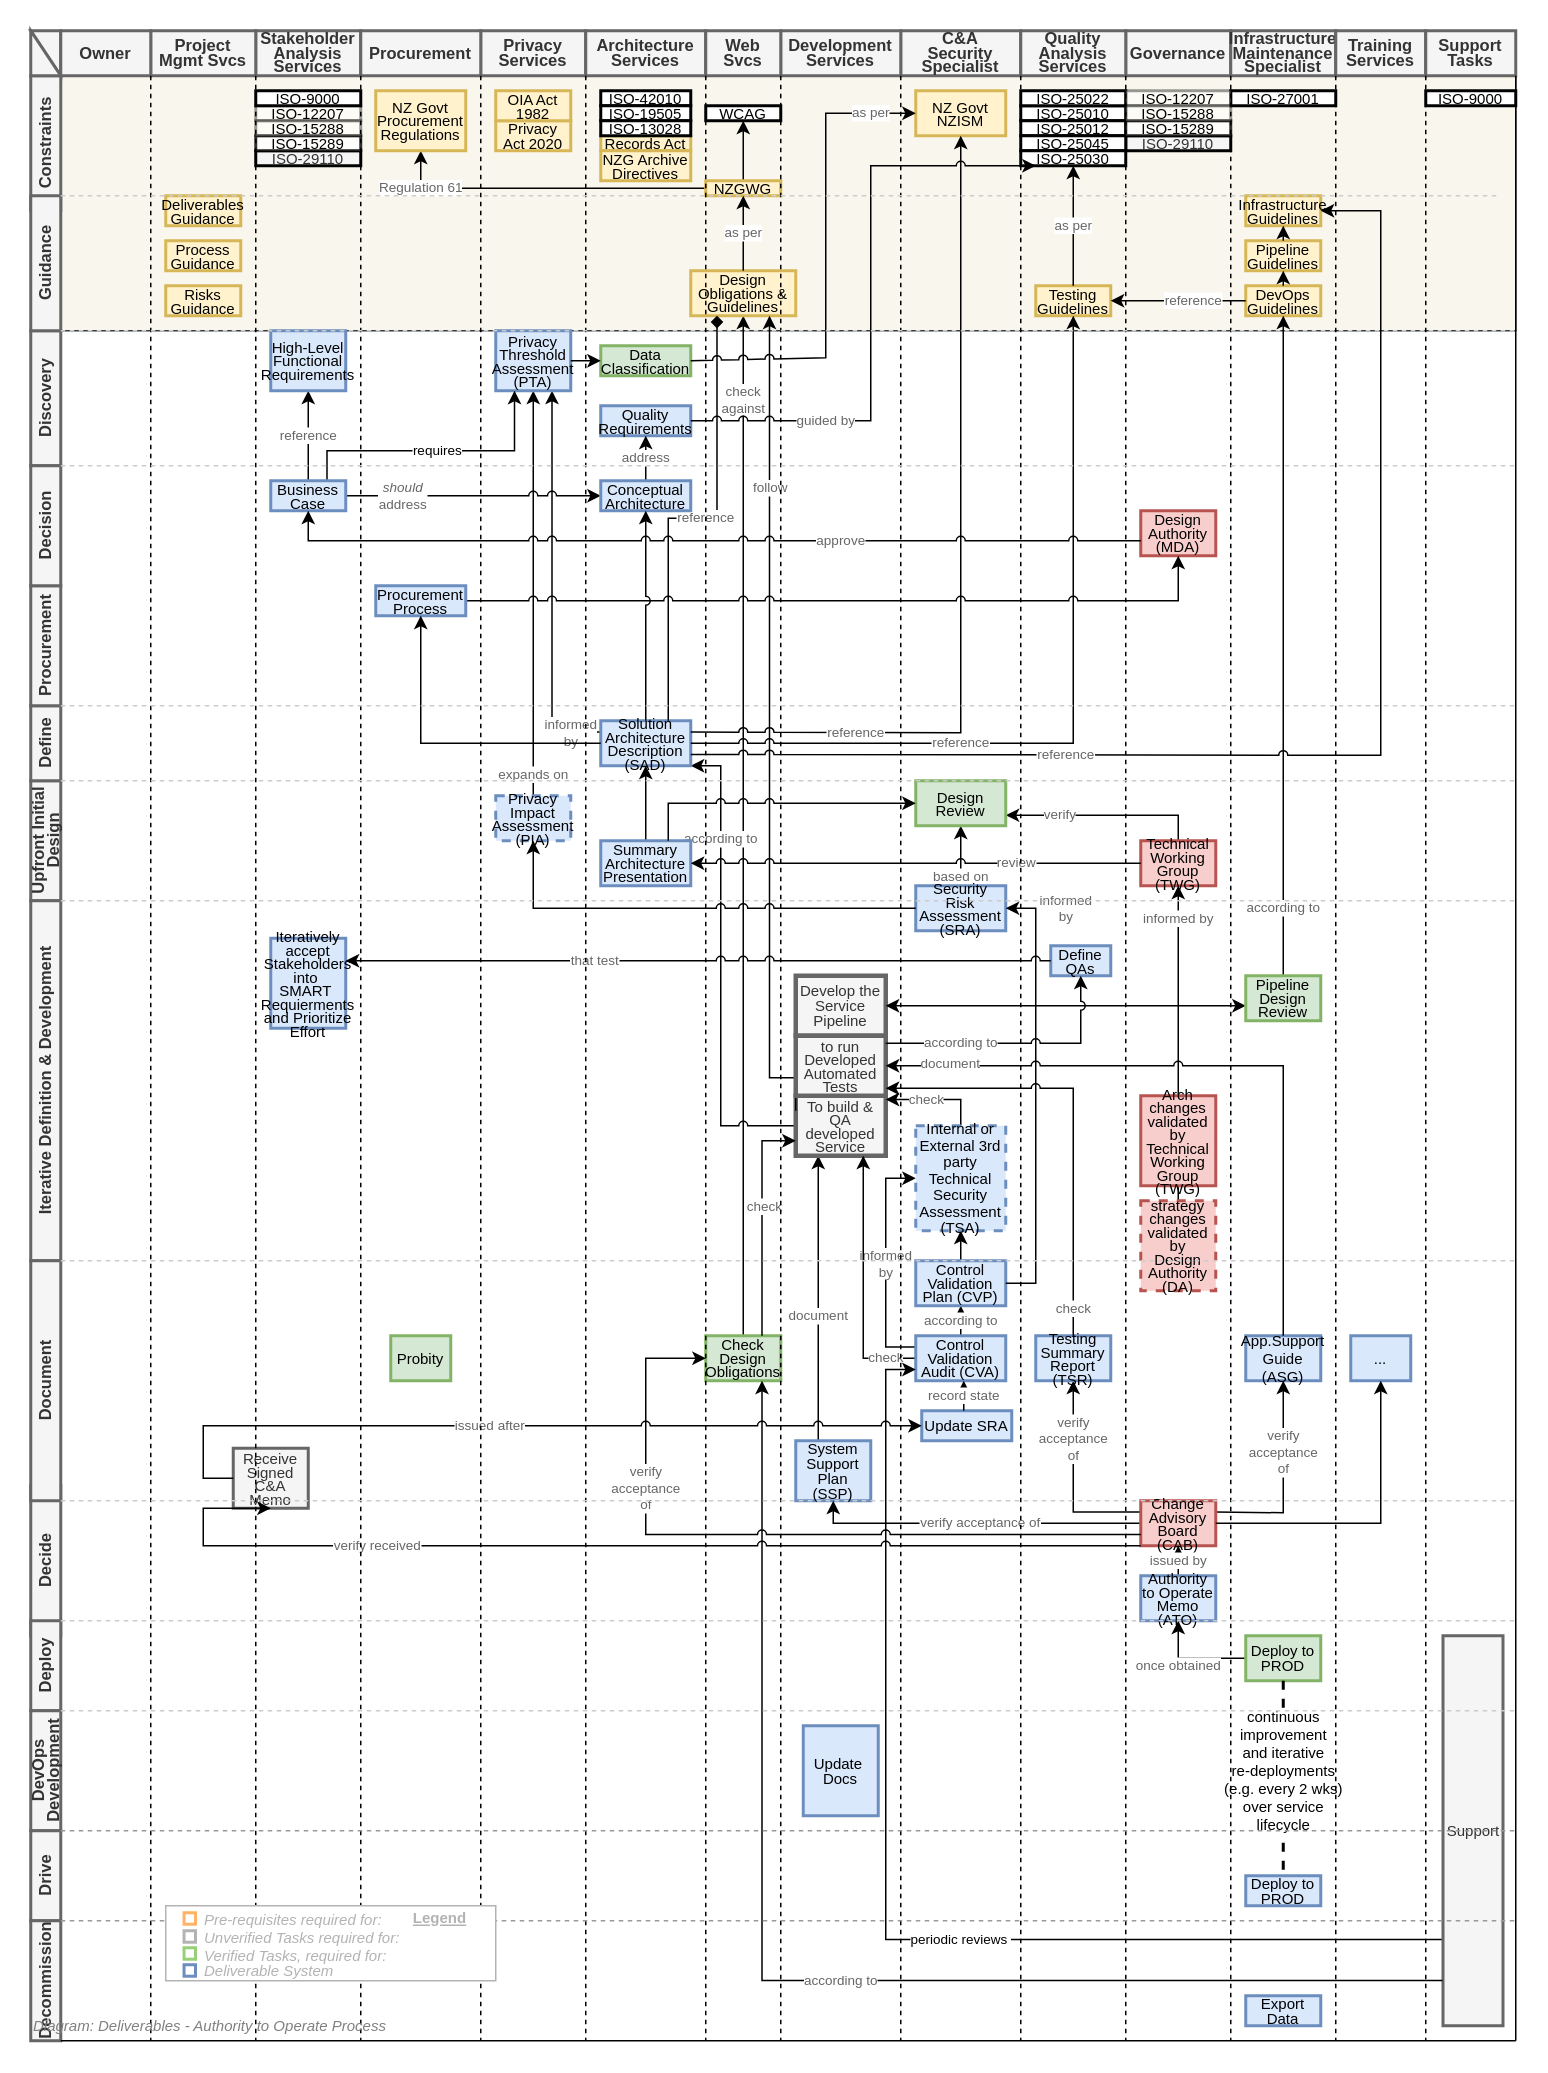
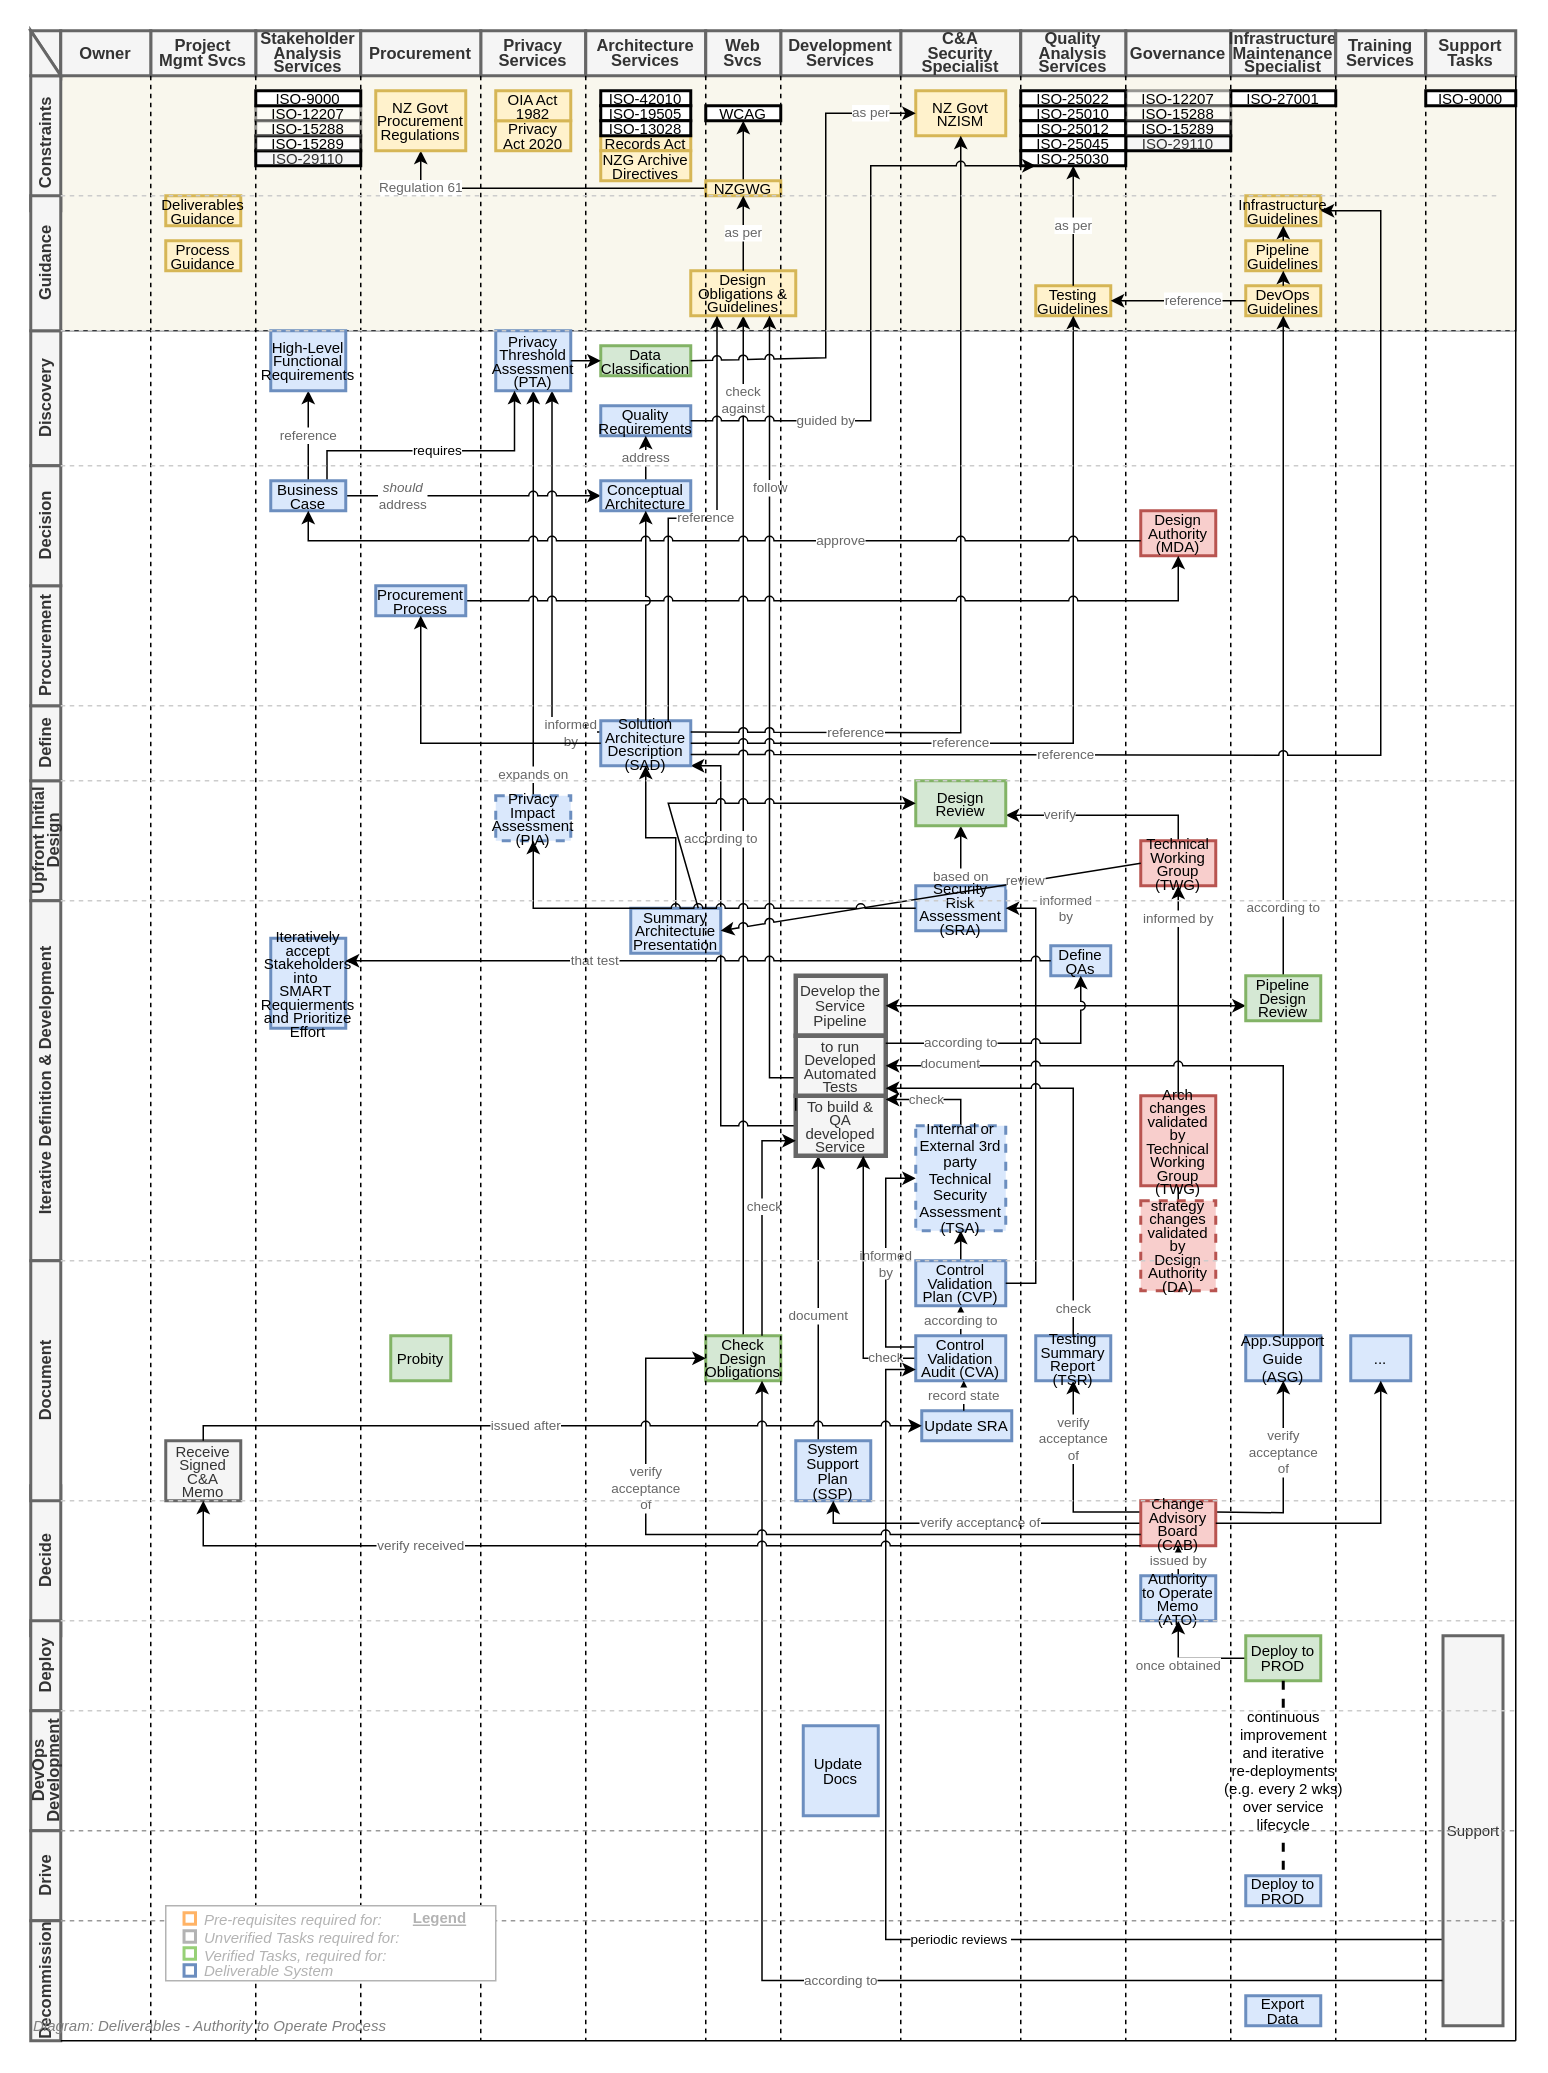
node "Risks Guidance": removed
edge "Solution Architecture Description (SAD)" -> "DesignObligations & Guidelines": arrowhead diamond -> classic
node "SummaryArchitecturePresentation": moved (646, 863) -> (676, 931)
node "Receive Signed C&A Memo": moved (271, 1478) -> (203, 1471)
